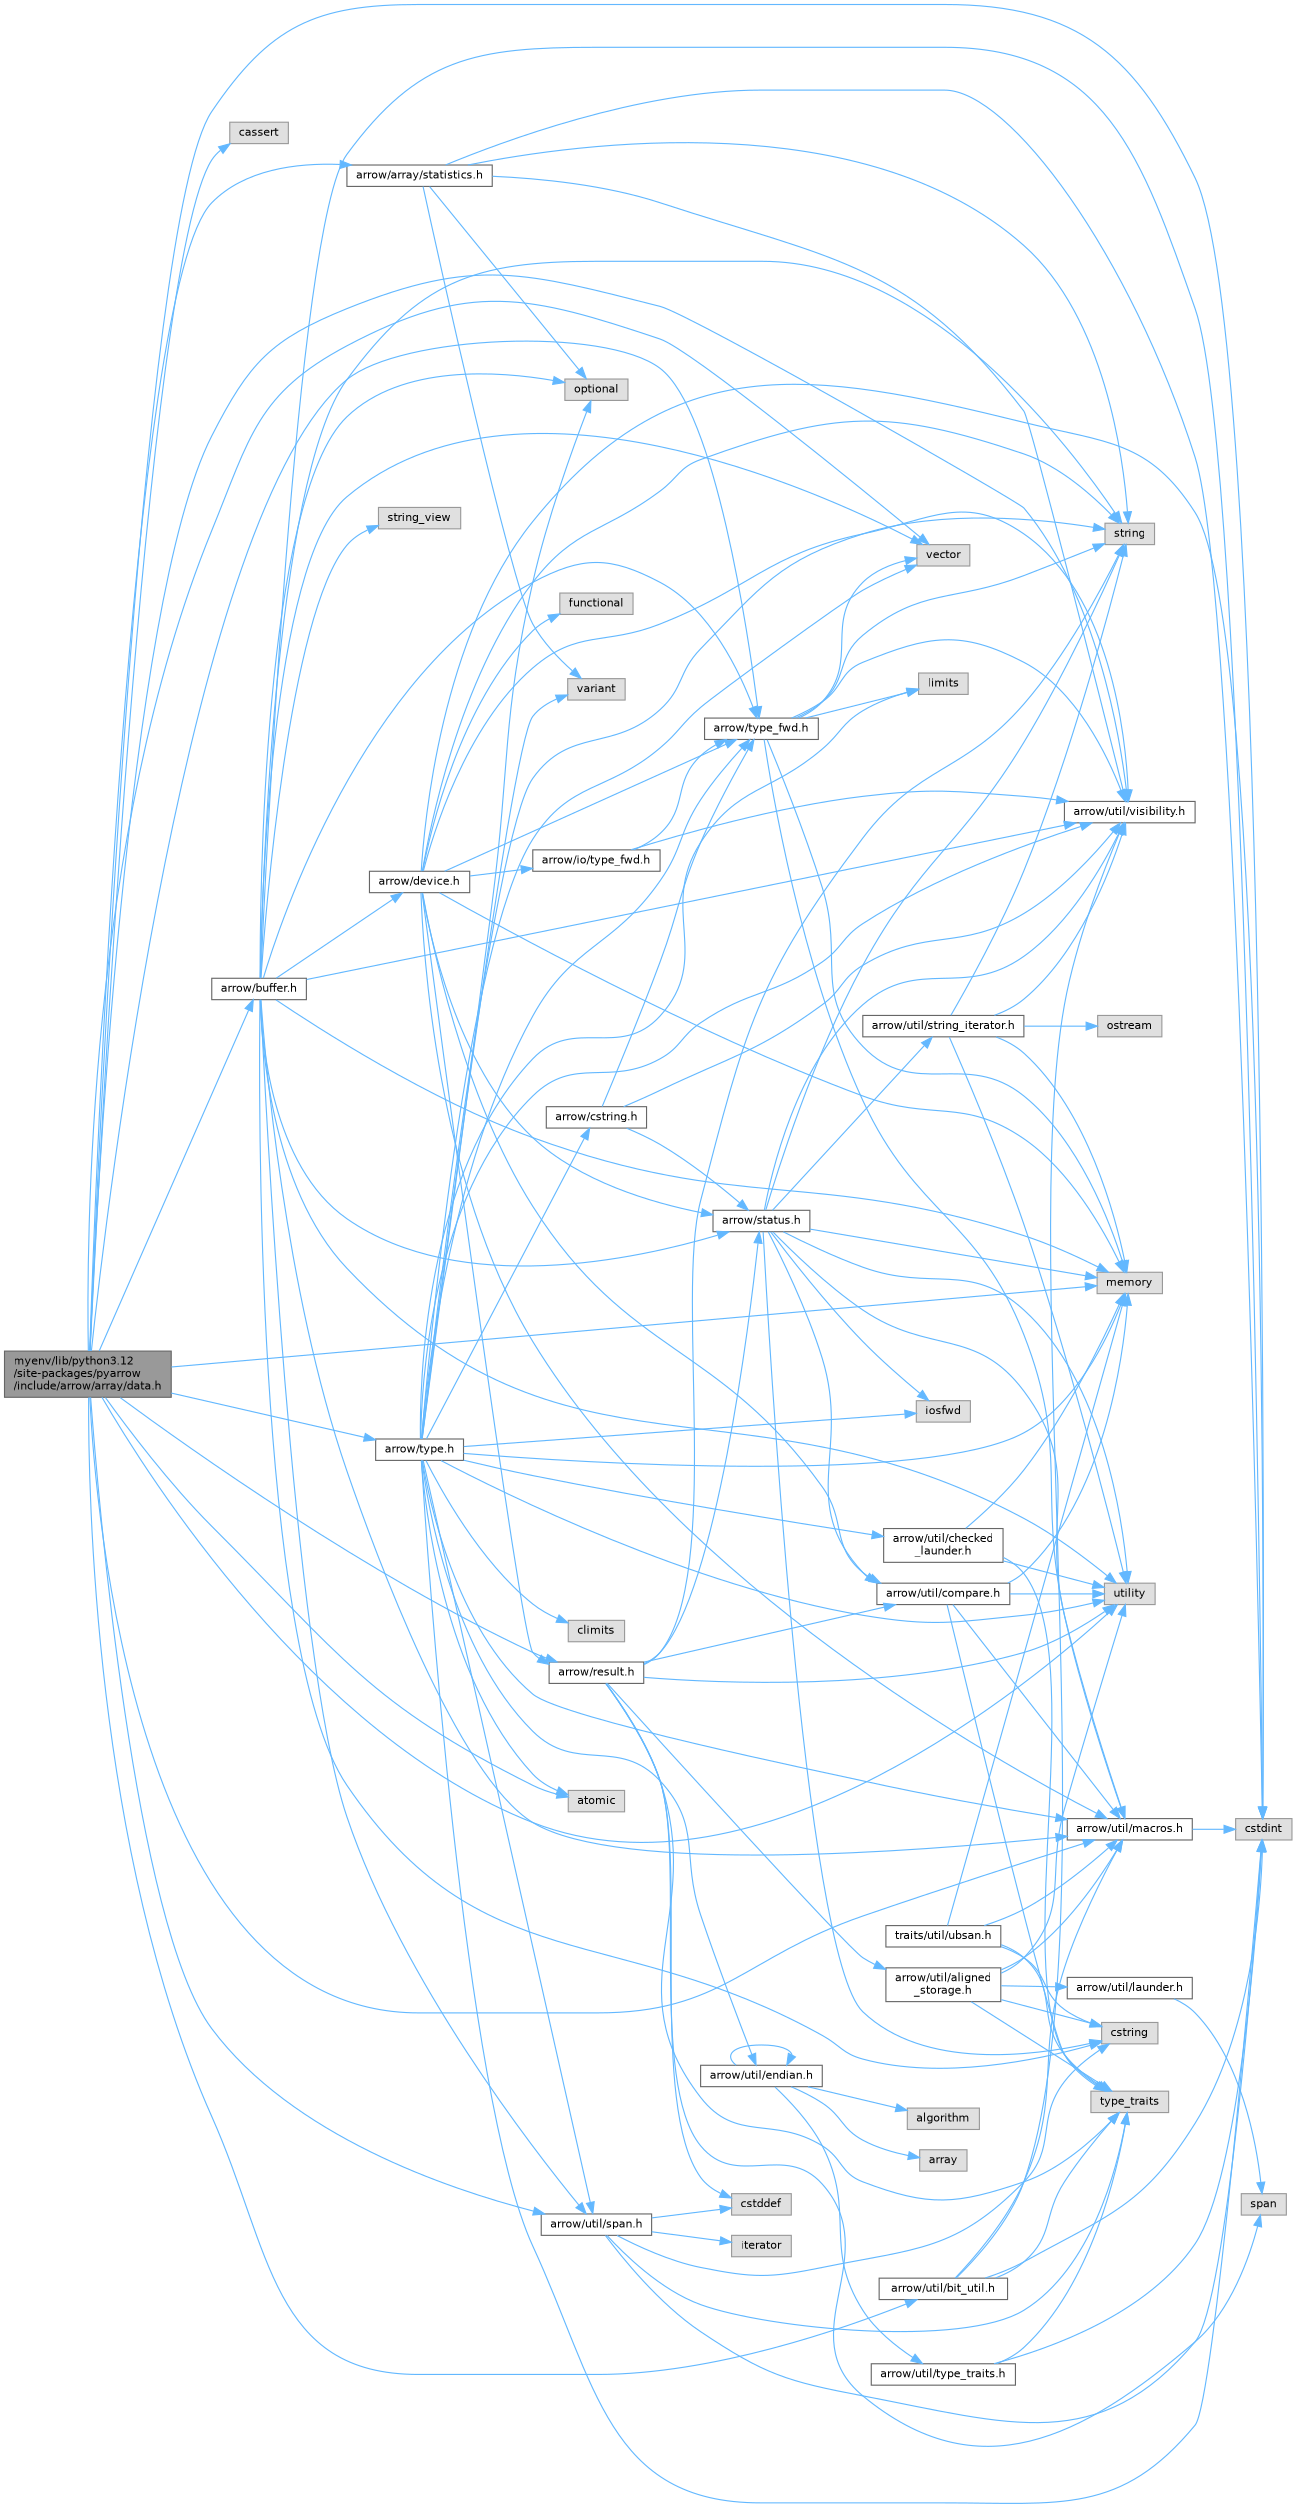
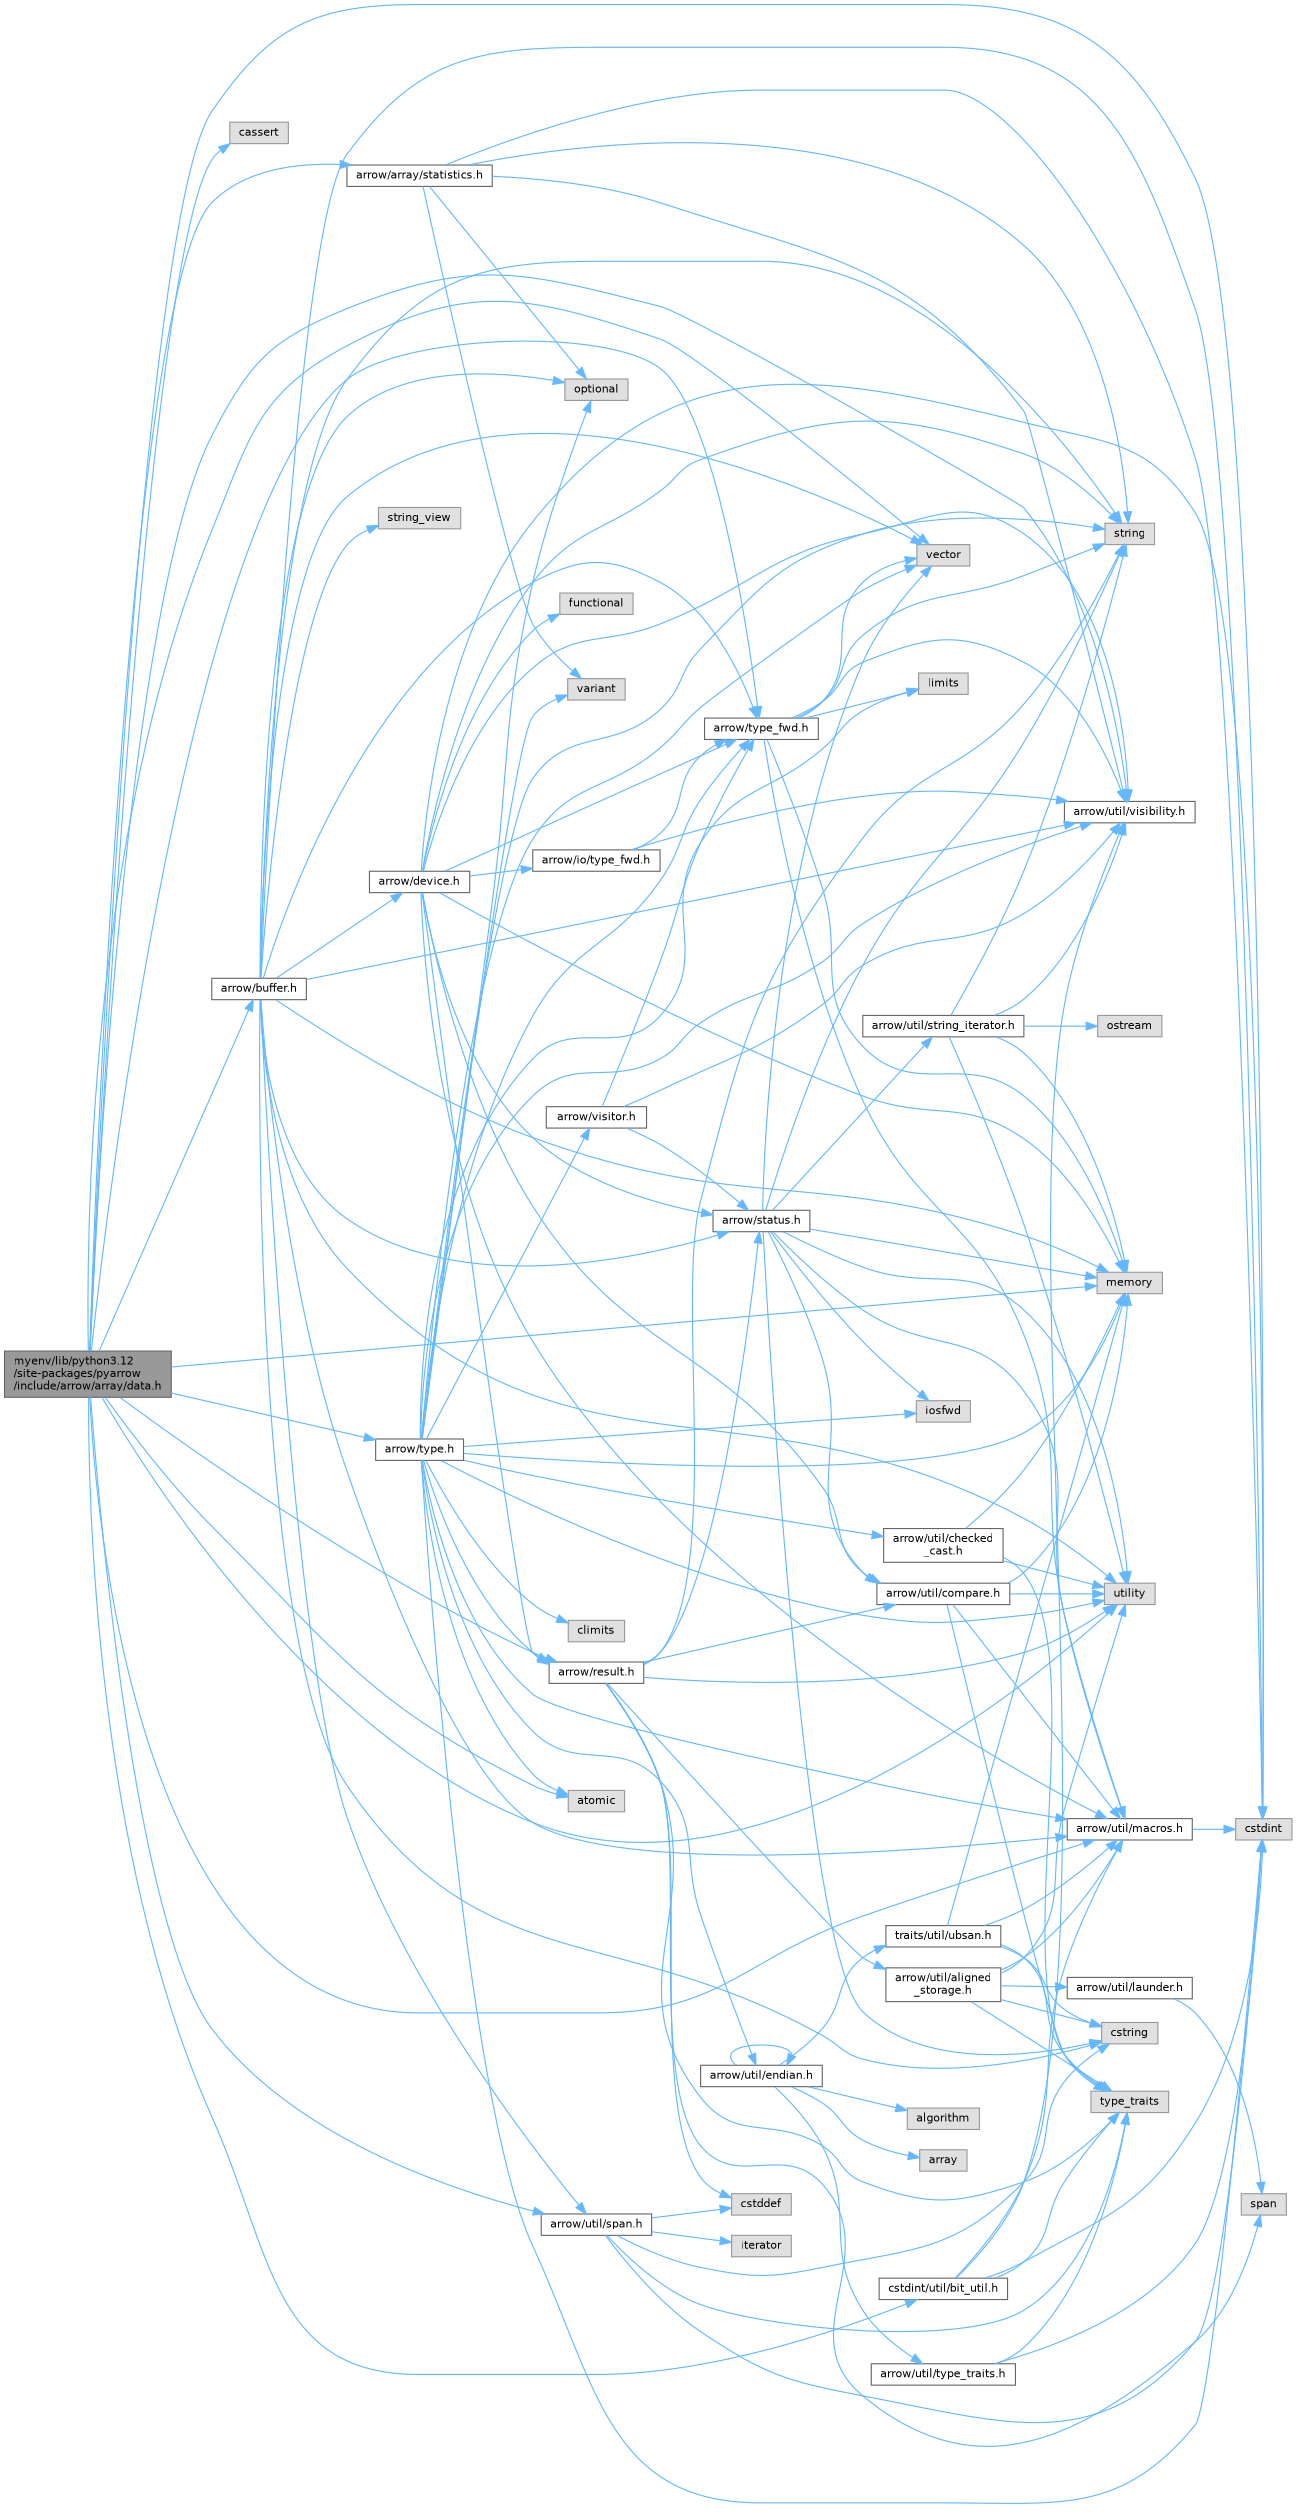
edge "arrow/status.h" -> "arrow/util/visibility.h": now "arrow/status.h" -> "vector"
node "arrow/cstring.h": label "arrow/cstring.h" -> "arrow/visitor.h"
node "arrow/util/checked _launder.h": label "arrow/util/checked _launder.h" -> "arrow/util/checked _cast.h"
edge "arrow/type.h" -> "arrow/util/span.h": now "arrow/type.h" -> "arrow/result.h"
edge "arrow/util/endian.h" -> "traits/util/ubsan.h": added
node "arrow/util/bit_util.h": label "arrow/util/bit_util.h" -> "cstdint/util/bit_util.h"
